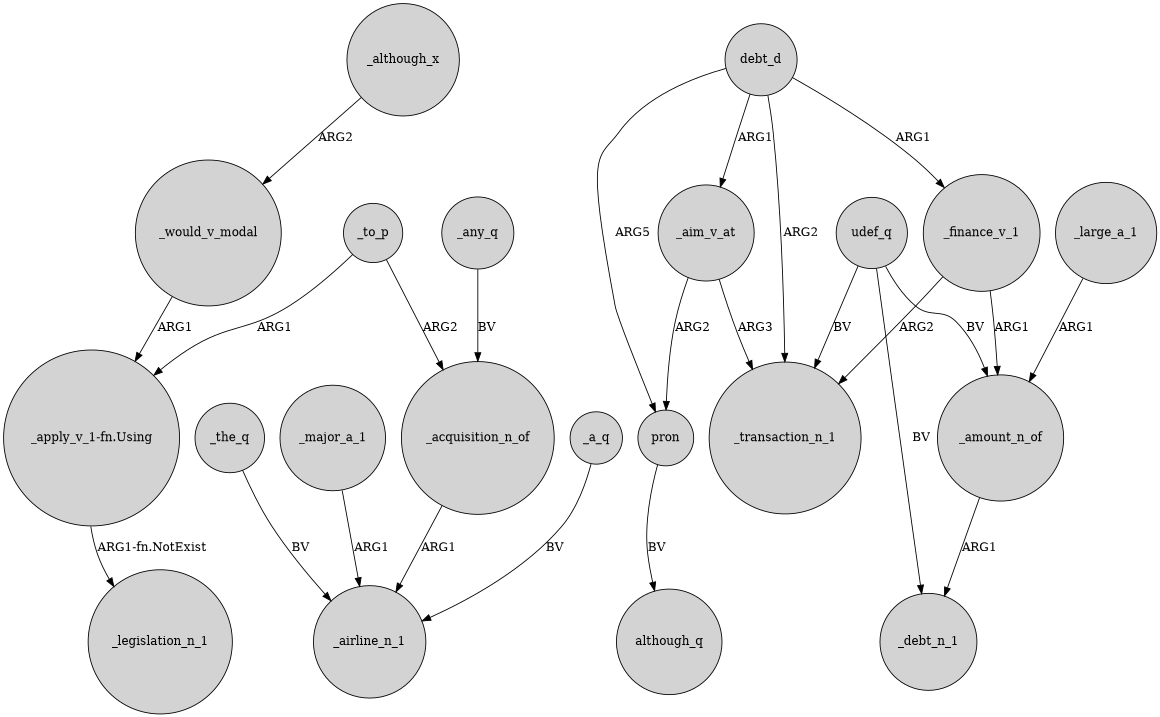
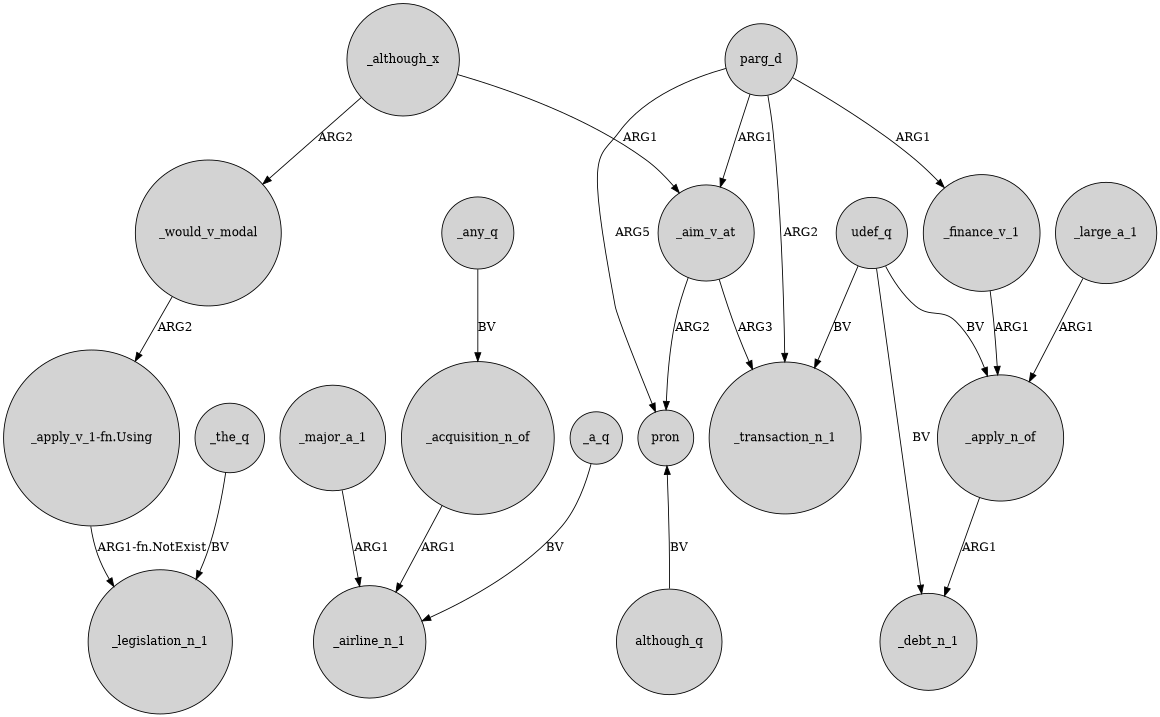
node "debt_d": label "debt_d" -> "parg_d"
edge "_although_x" -> "_aim_v_at": added, label "ARG1"
node "_to_p": removed
edge "_would_v_modal" -> "_apply_v_1-fn.Using": label "ARG1" -> "ARG2"
edge "_finance_v_1" -> "_transaction_n_1": removed, label "ARG2"
node "_amount_n_of": label "_amount_n_of" -> "_apply_n_of"
edge "pron" -> "although_q": reversed
edge "_the_q" -> "_airline_n_1": now "_the_q" -> "_legislation_n_1"
